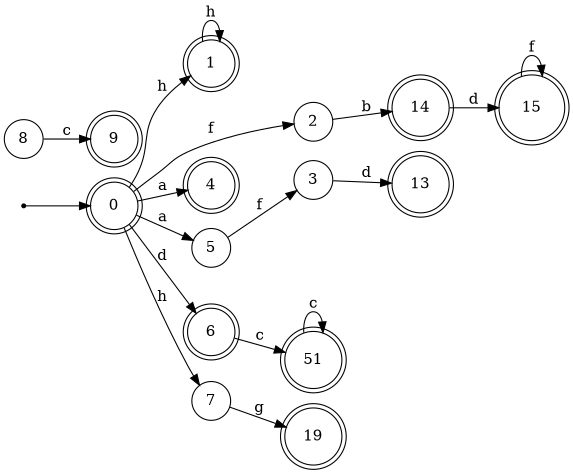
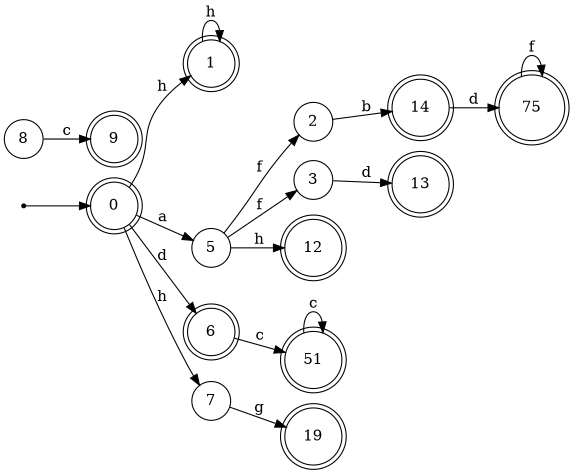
node "15": label "15" -> "75"
edge "0" -> "2": now "5" -> "2"
node "4": removed
node "12": added
